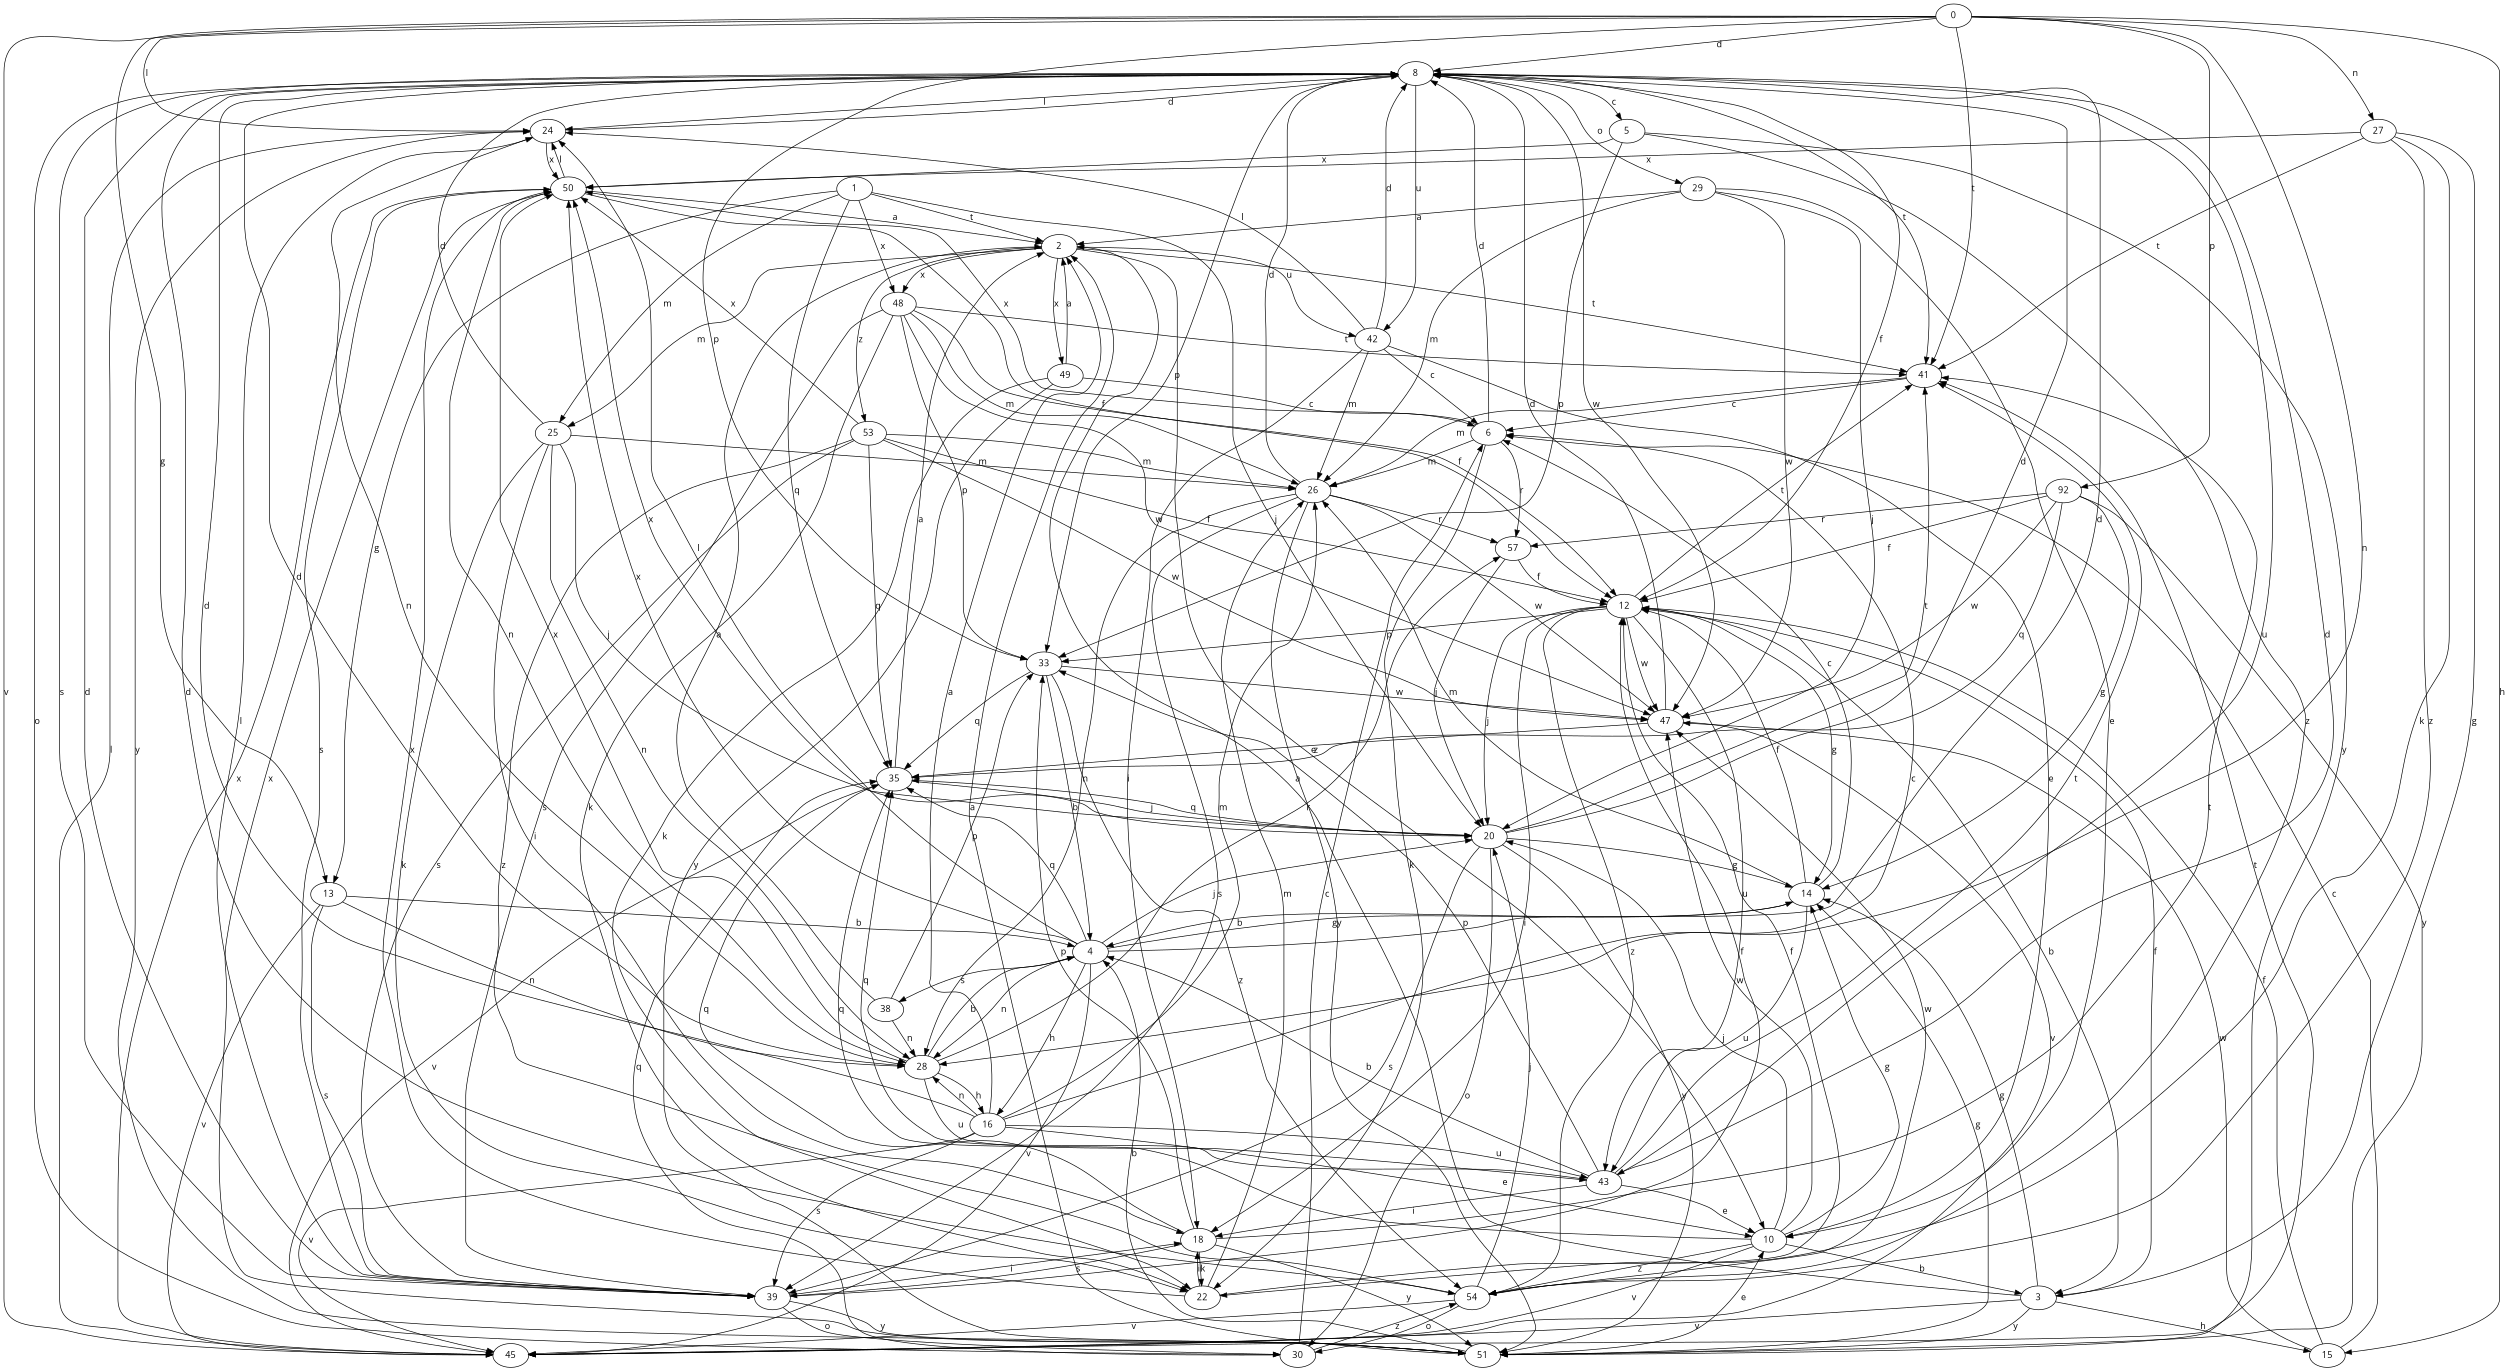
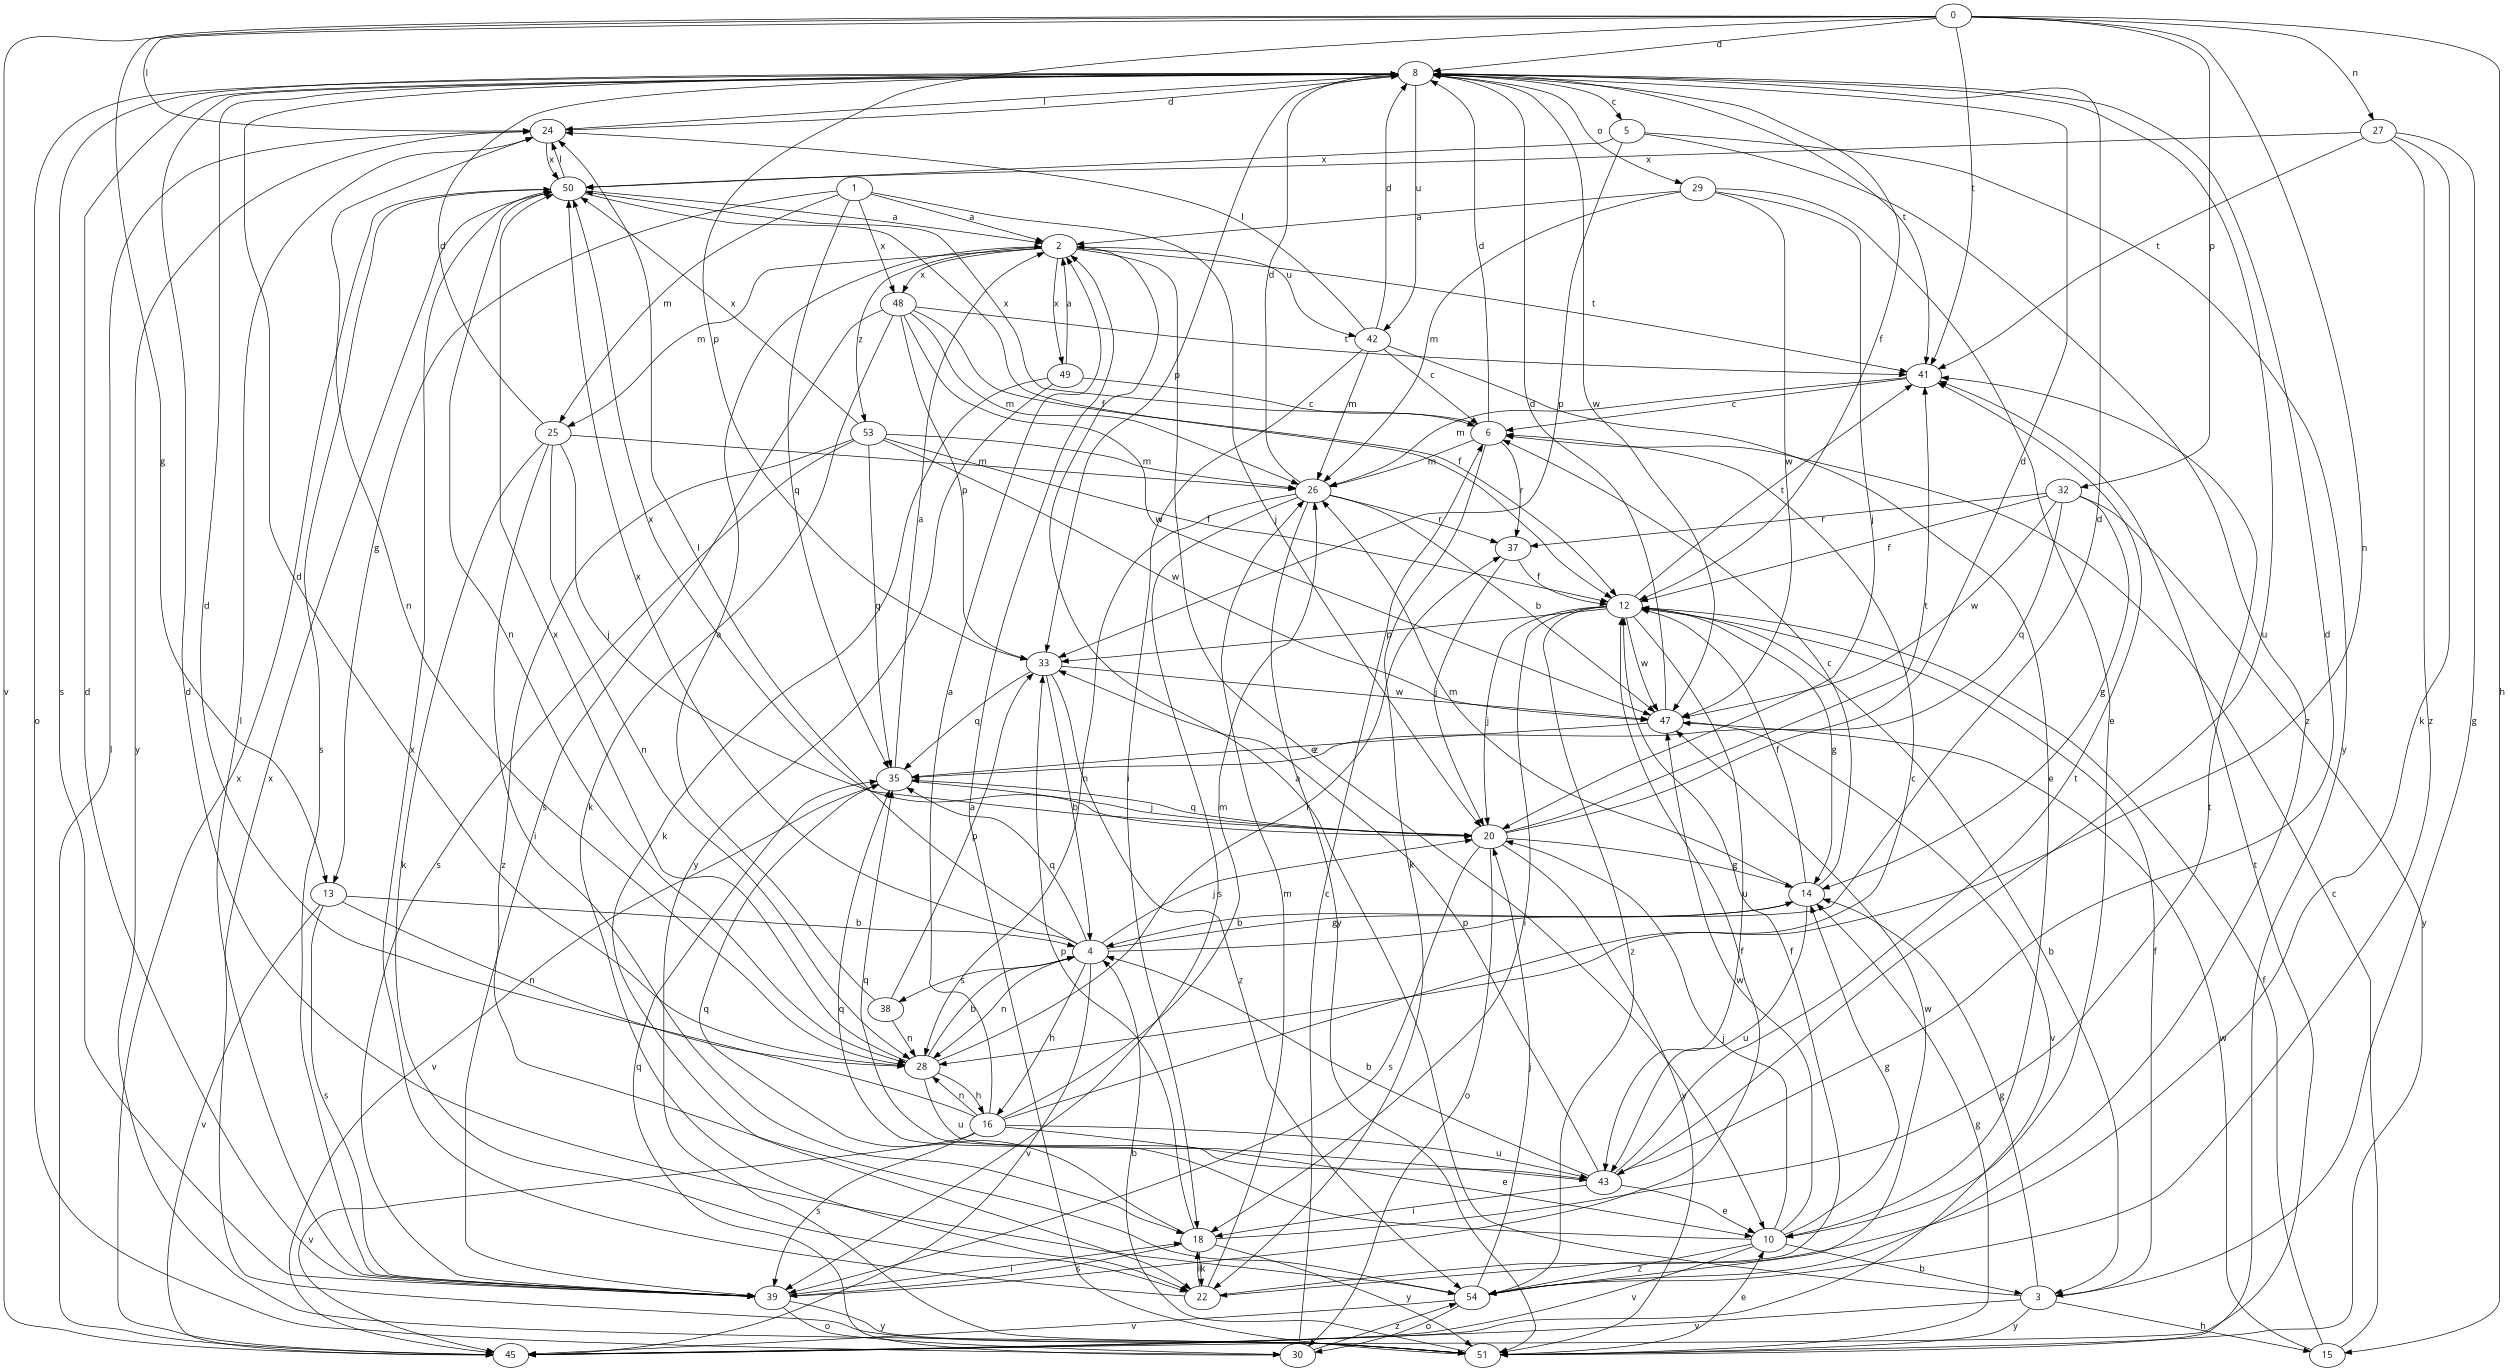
edge "1" -> "2": label "t" -> "a"
node "92": label "92" -> "32"
node "57": label "57" -> "37"
edge "26" -> "47": label "w" -> "b"
